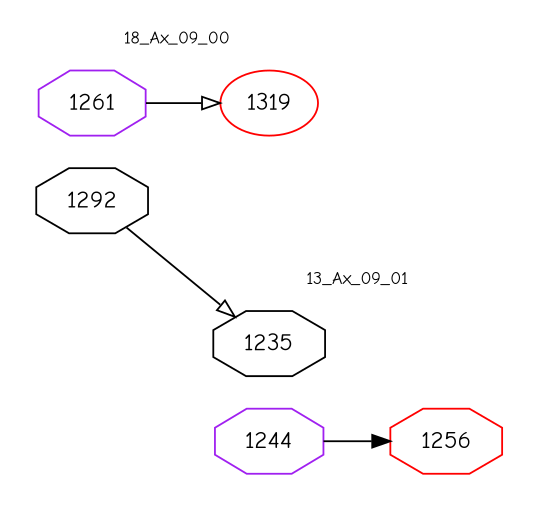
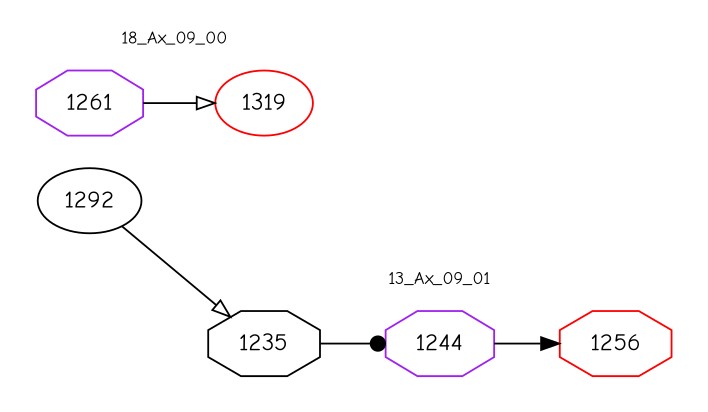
node "1292": shape octagon -> ellipse
edge "1235" -> "1244": added
